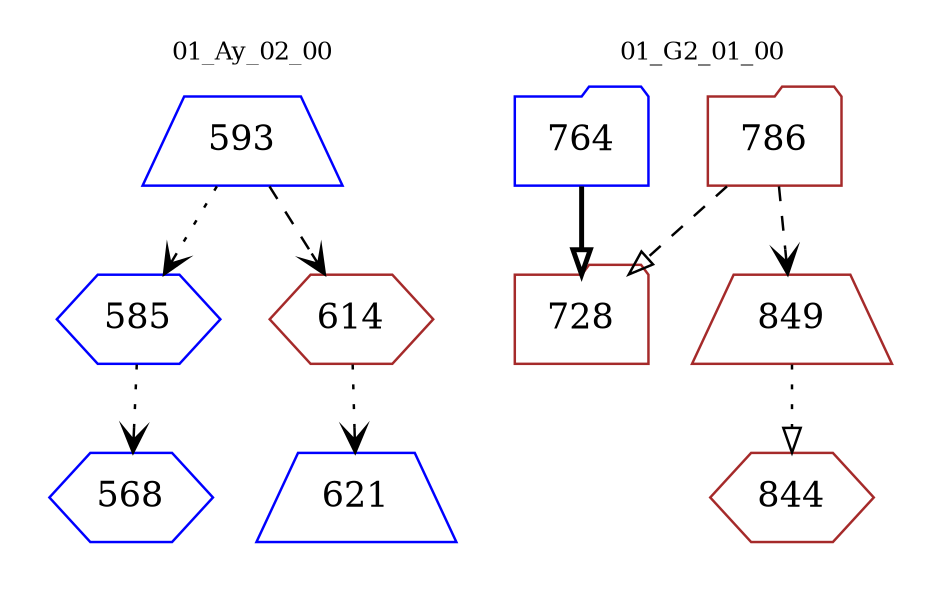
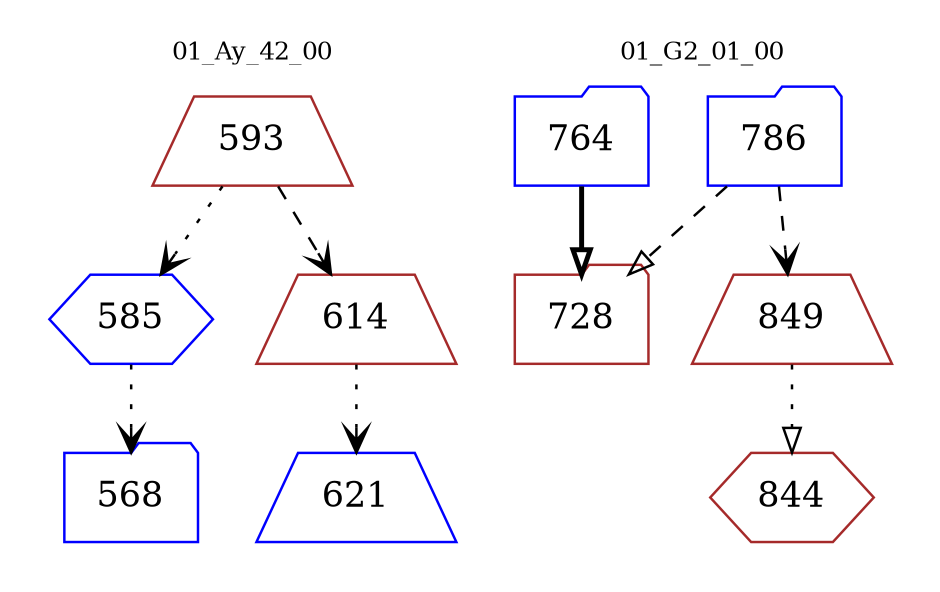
cluster "01_Ay_02_00": label "01_Ay_02_00" -> "01_Ay_42_00"
node "593": color blue -> brown
node "786": color brown -> blue
node "614": shape hexagon -> trapezium
node "568": shape hexagon -> folder
